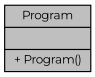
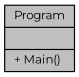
node "Program": text "+ Program()" -> "+ Main()"
